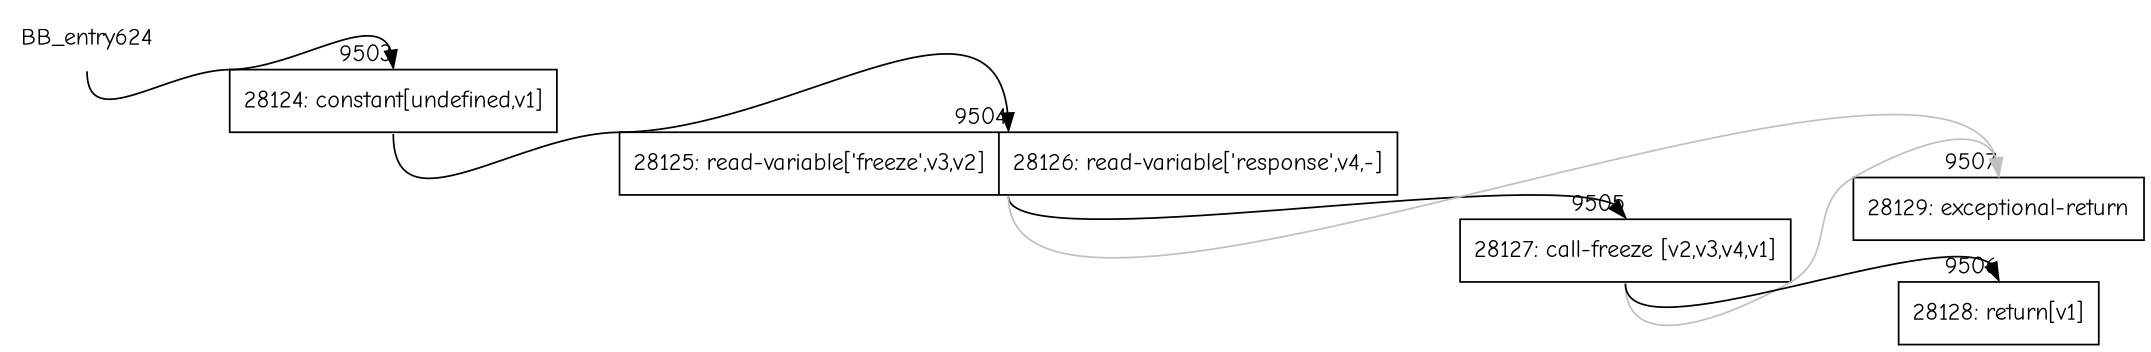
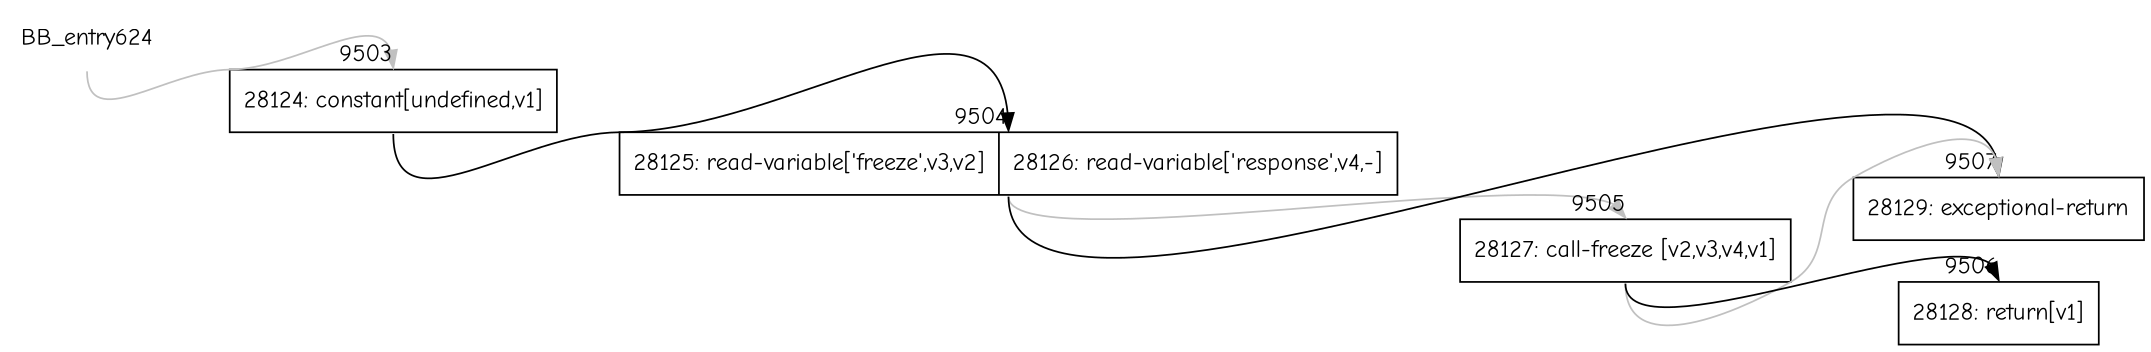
edge "BB_entry624" -> "28124: constant[undefined,v1]": color black -> gray
edge "28125: read-variable['freeze',v3,v2]" -> "28129: exceptional-return": color gray -> black
edge "28125: read-variable['freeze',v3,v2]" -> "28127: call-freeze [v2,v3,v4,v1]": color black -> gray
